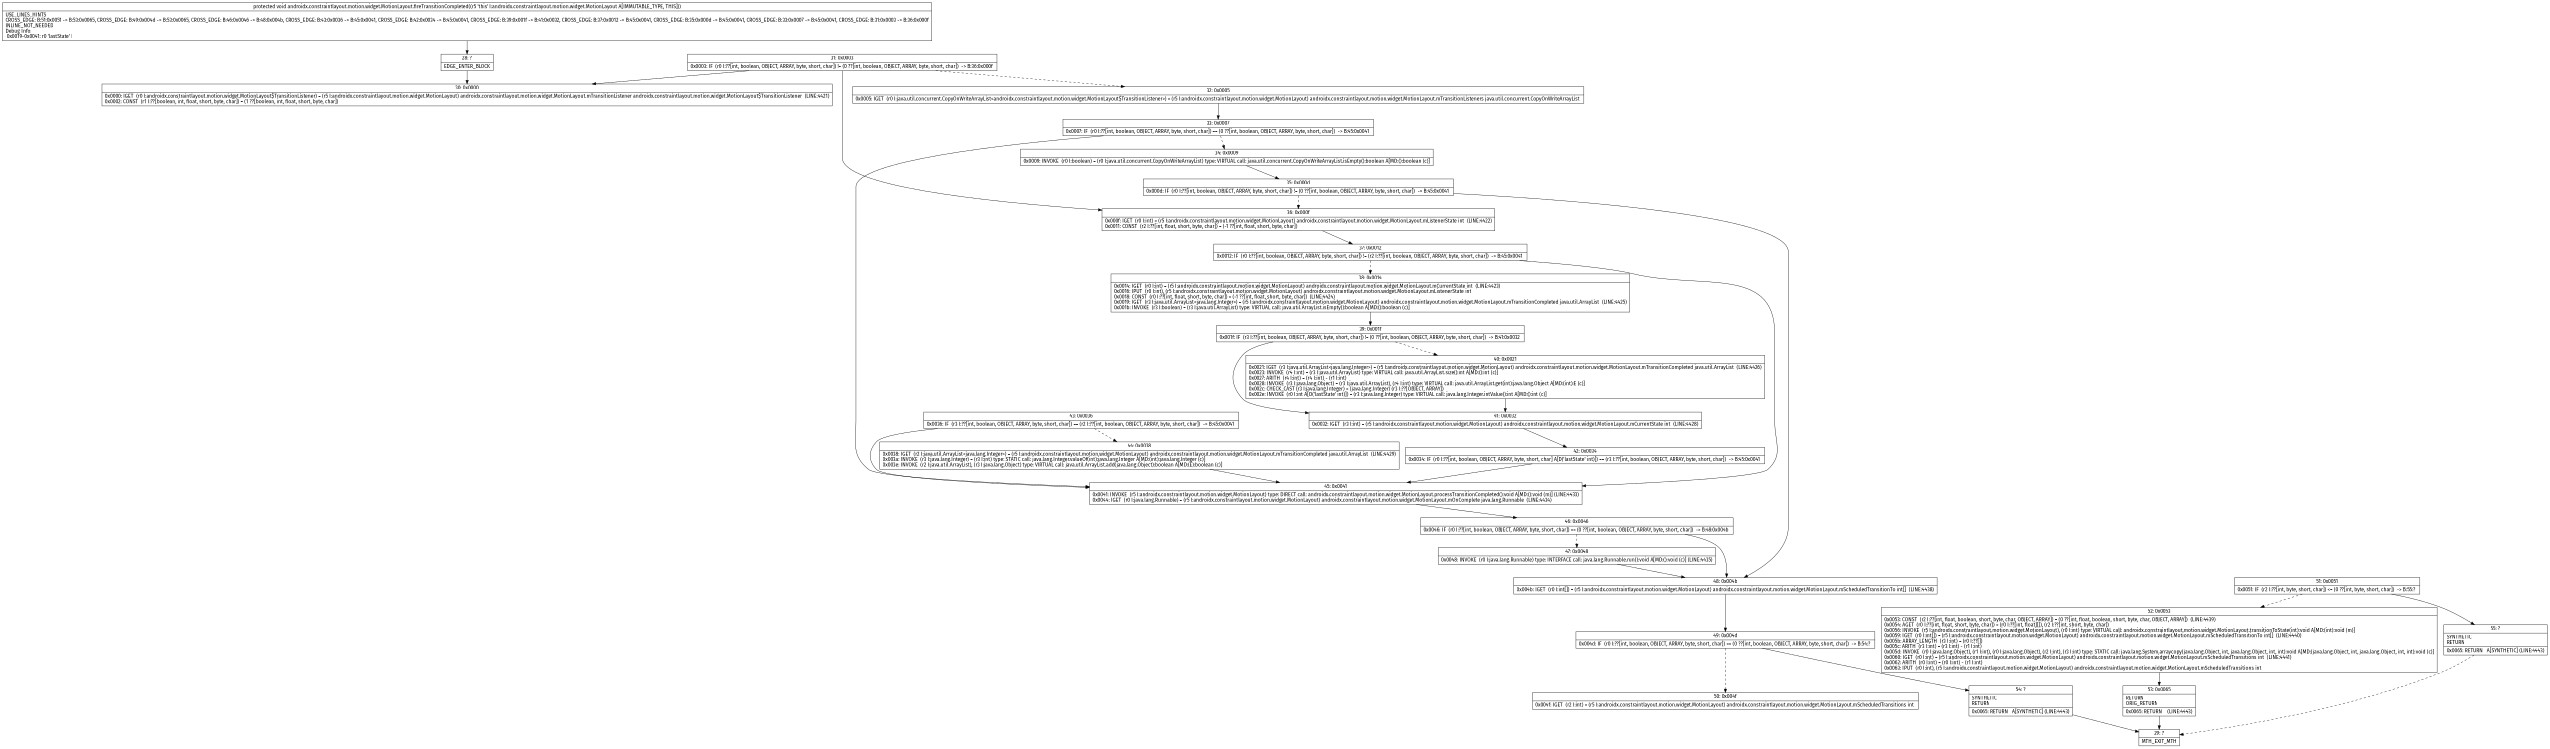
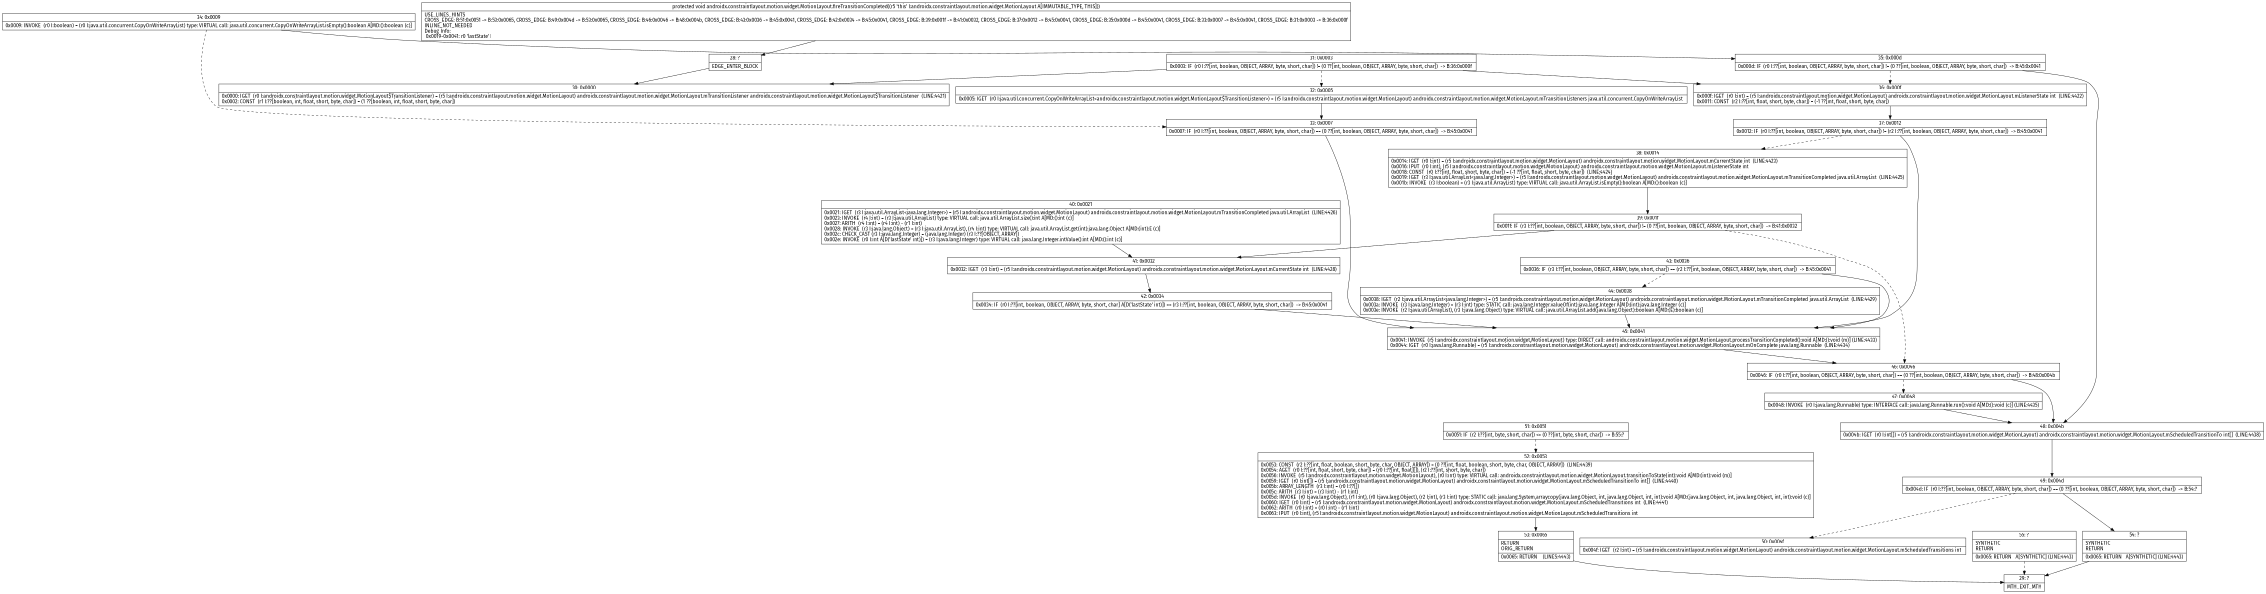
edge "33: 0x0007" -> "34: 0x0009": reversed
edge "39: 0x001f" -> "40: 0x0021": now "39: 0x001f" -> "46: 0x0046"
edge "51: 0x0051" -> "55: ?": removed
node "53: 0x0065": text "0x0065: RETURN    (LINE:4443)" -> "0x0065: RETURN    (LINES:4443)"
